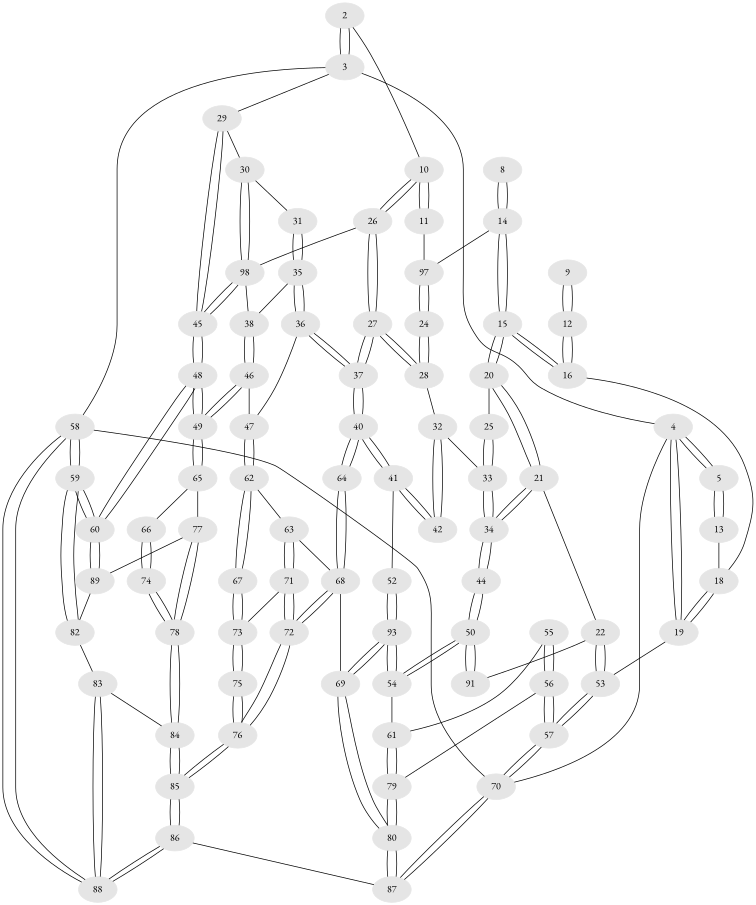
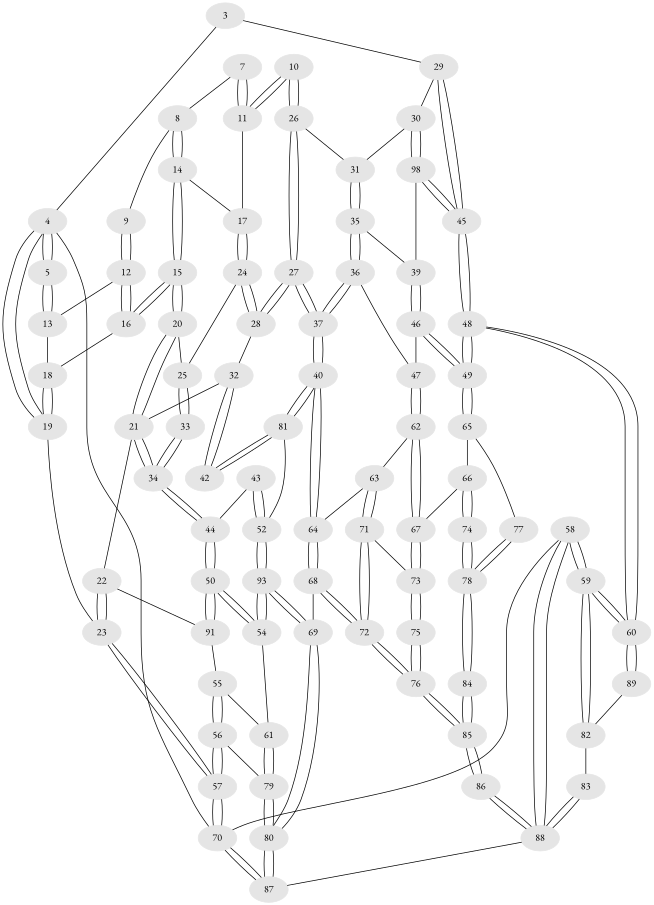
node "2": removed
node "7": added
edge "8" -- "9": added
edge "3" -- "58": removed
edge "26" -- "98": now "26" -- "31"
node "97": label "97" -> "17"
edge "12" -- "13": added
edge "24" -- "25": added
node "38": label "38" -> "39"
edge "32" -- "33": now "32" -- "21"
node "43": added
node "41": label "41" -> "81"
edge "66" -- "67": added
edge "77" -- "89": removed
edge "63" -- "68": now "63" -- "64"
edge "91" -- "55": added
node "53": label "53" -> "23"
edge "83" -- "84": removed
edge "86" -- "87": now "88" -- "87"
